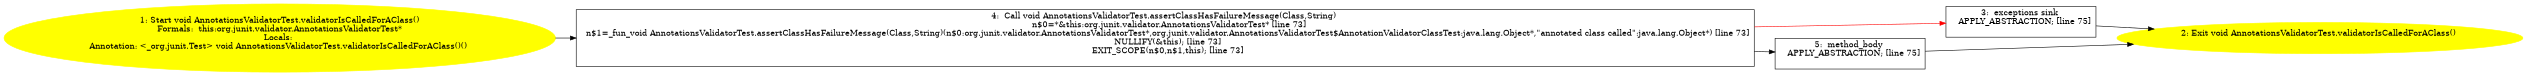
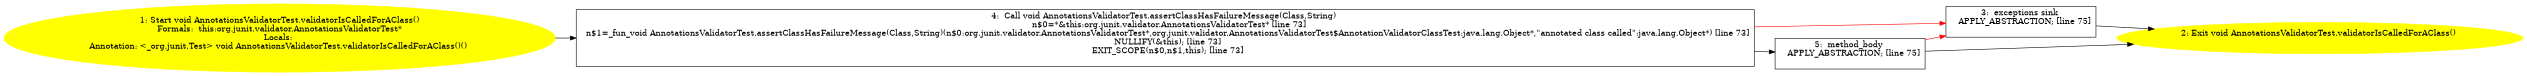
edge "5:  method_body APPLY_ABSTRACTION; [line 75]" -> "3:  exceptions sink APPLY_ABSTRACTION; [line 75]": added
